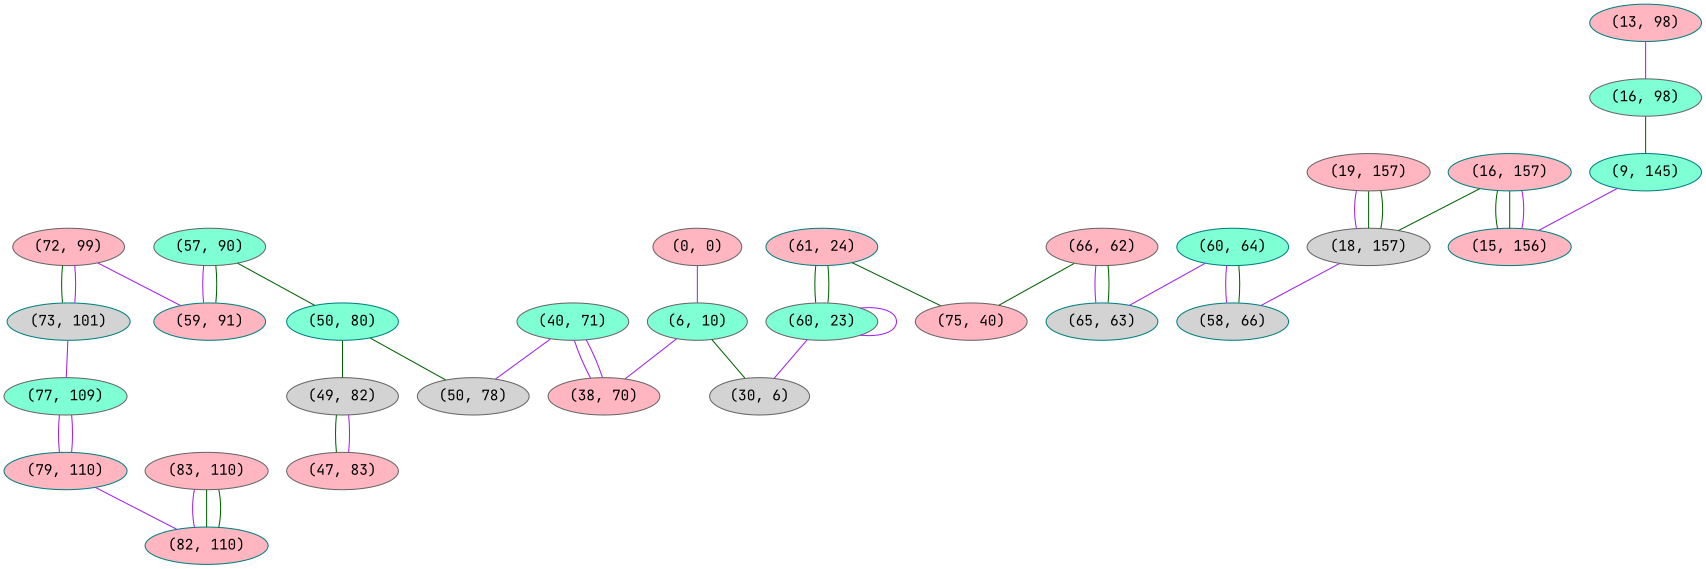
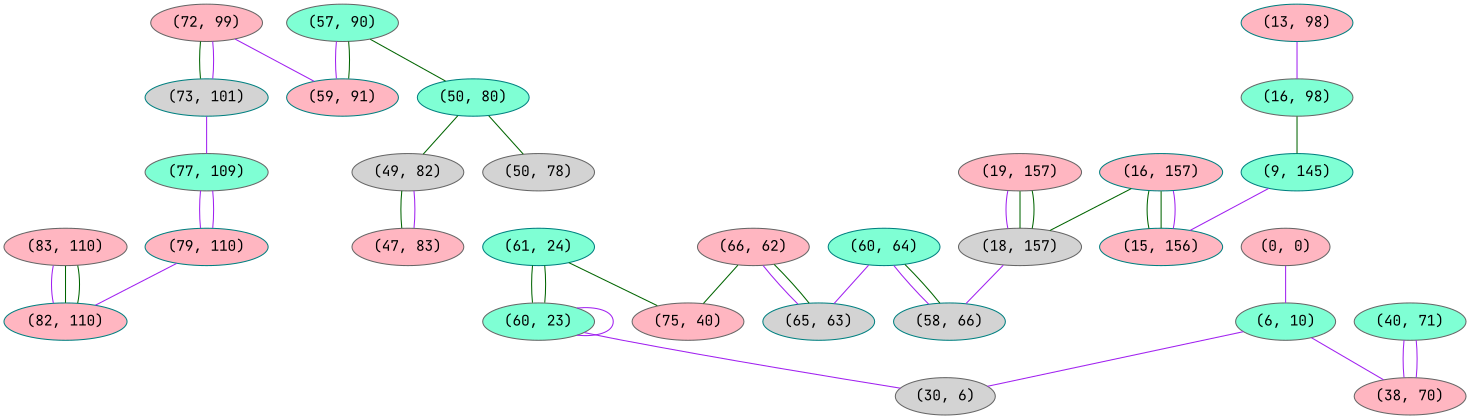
node "(61, 24)": fillcolor lightpink -> aquamarine
edge "(40, 71)" -- "(50, 78)": removed
edge "(6, 10)" -- "(30, 6)": color darkgreen -> purple
